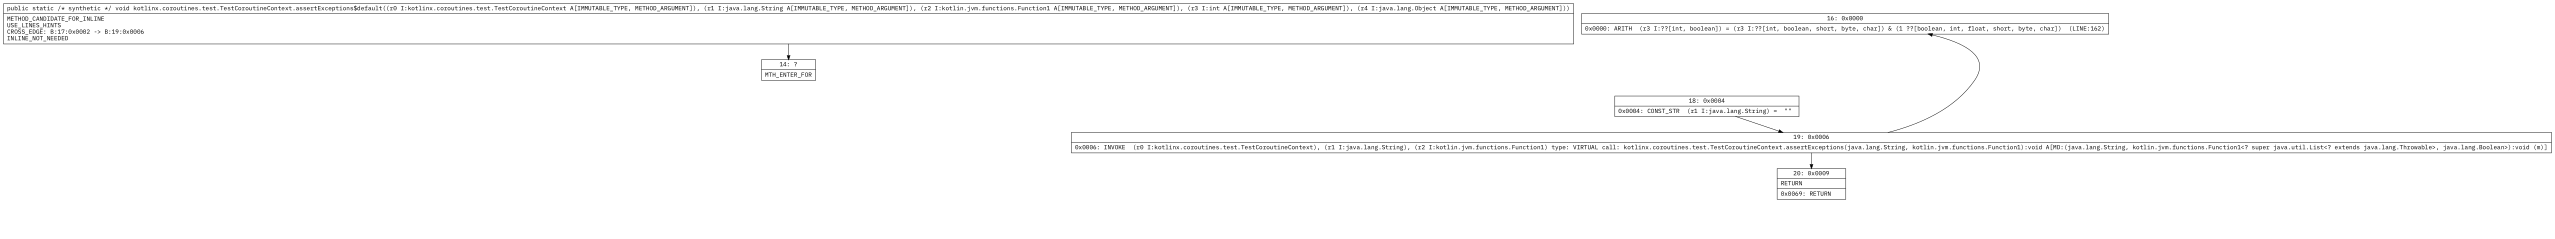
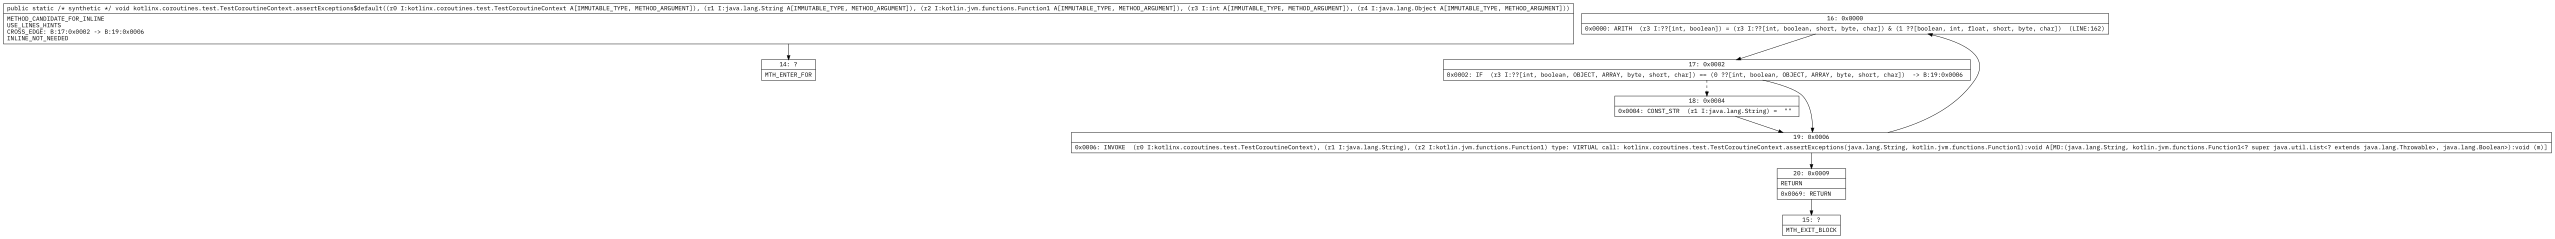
node "17: 0x0002": added
node "15: ?": added
